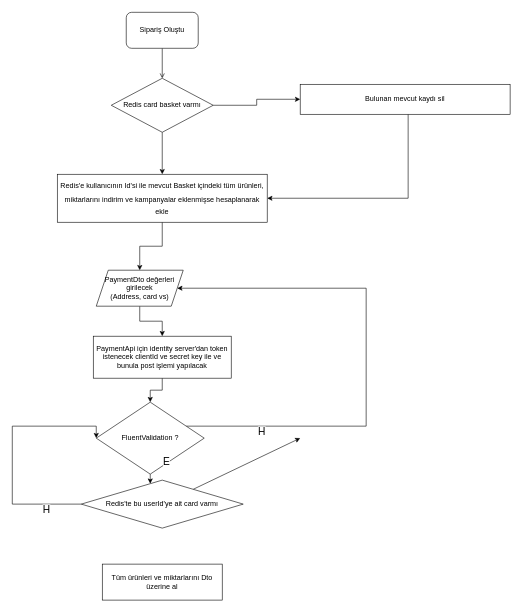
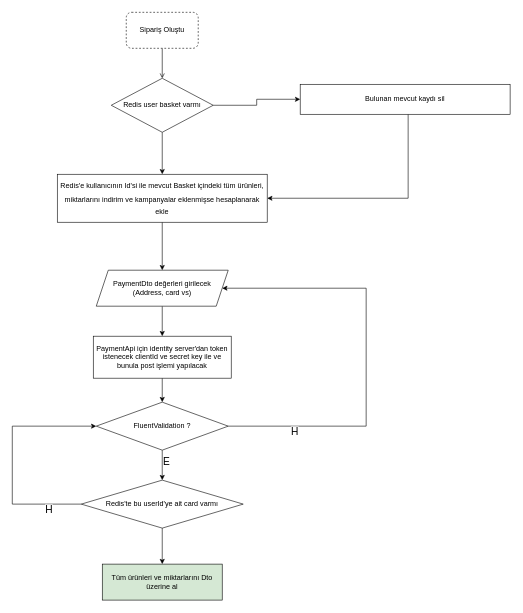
node "Sipariş Oluştu": style solid -> dashed
node "Redis card basket varmı": label "Redis card basket varmı" -> "Redis user basket varmı"
node "PaymentDto değerleri girilecek (Address, card vs)": size 87x36 -> 132x36
node "FluentValidation ?": size 108x72 -> 132x48
edge "Redis'te bu userId'ye ait card varmı" -> "E": now "Redis'te bu userId'ye ait card varmı" -> "Tüm ürünleri ve miktarlarını Dto üzerine al"
node "Tüm ürünleri ve miktarlarını Dto üzerine al": fillcolor #ffffff -> #d5e8d4
